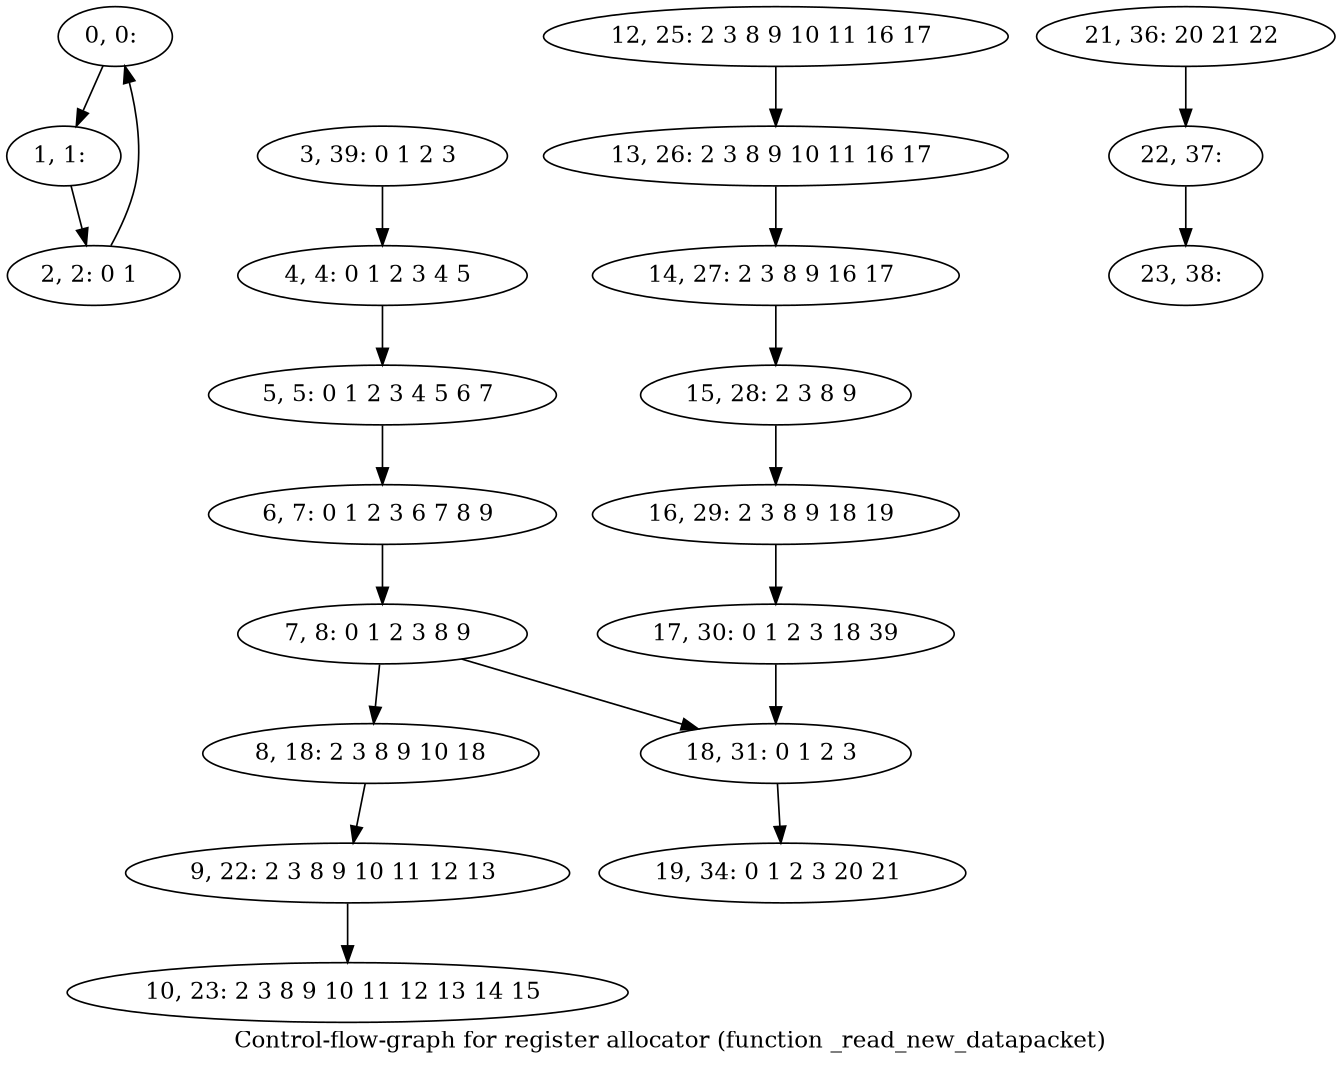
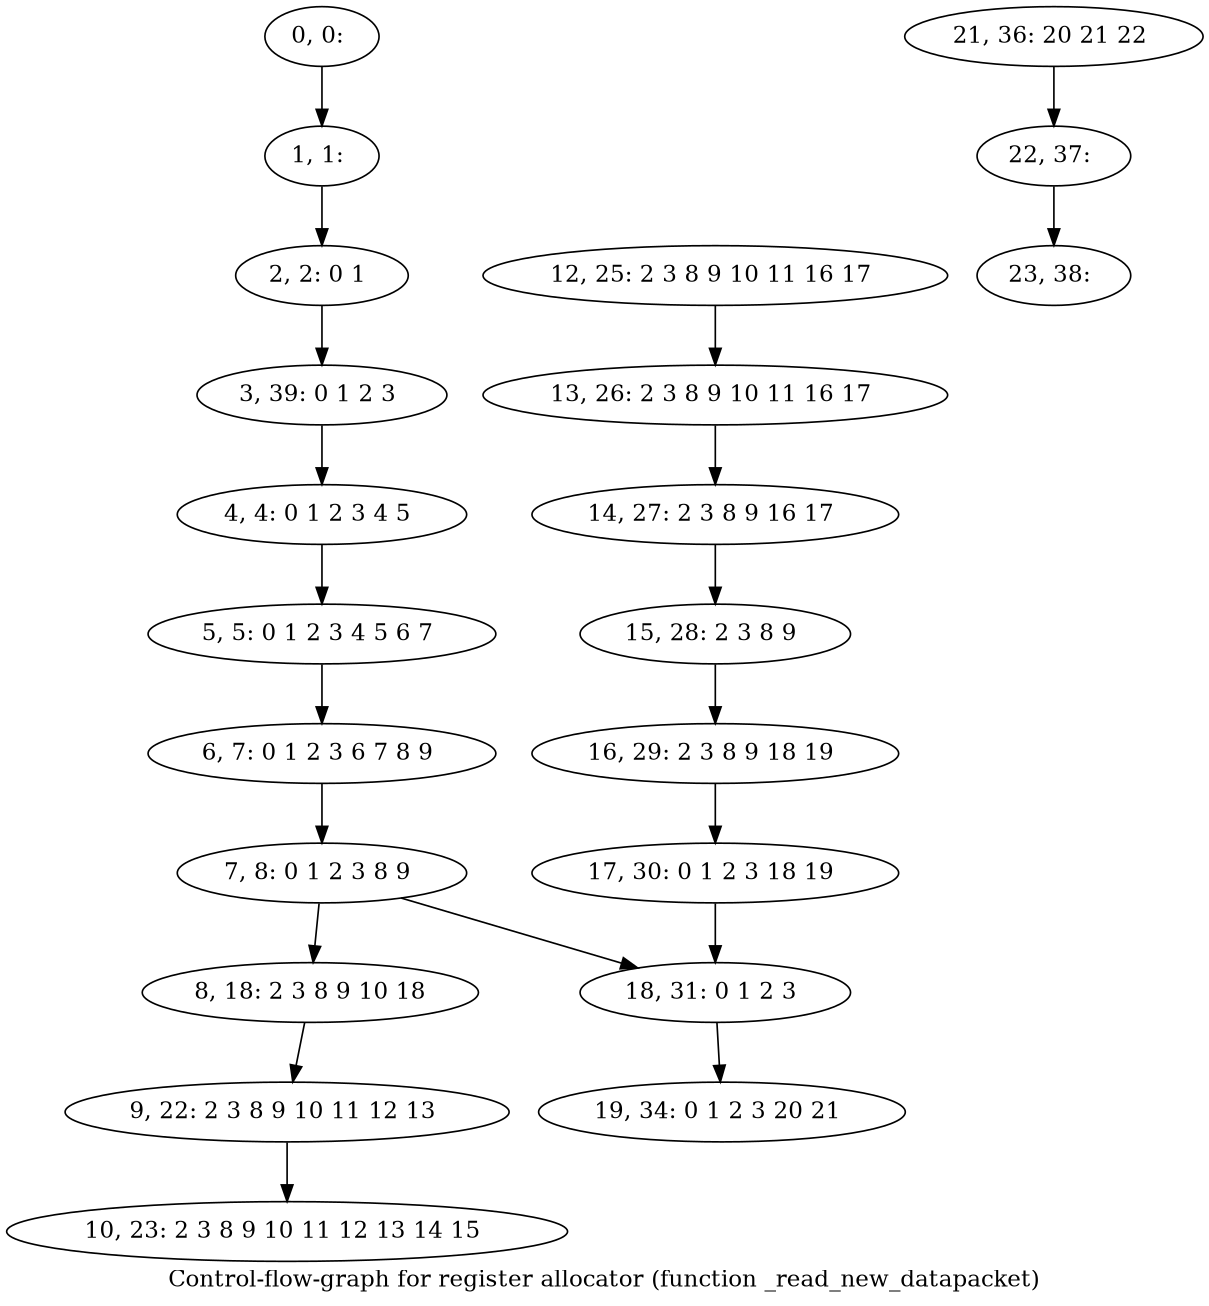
edge "2, 2: 0 1" -> "0, 0:": now "2, 2: 0 1" -> "3, 39: 0 1 2 3"
node "17, 30: 0 1 2 3 18 39": label "17, 30: 0 1 2 3 18 39" -> "17, 30: 0 1 2 3 18 19"
